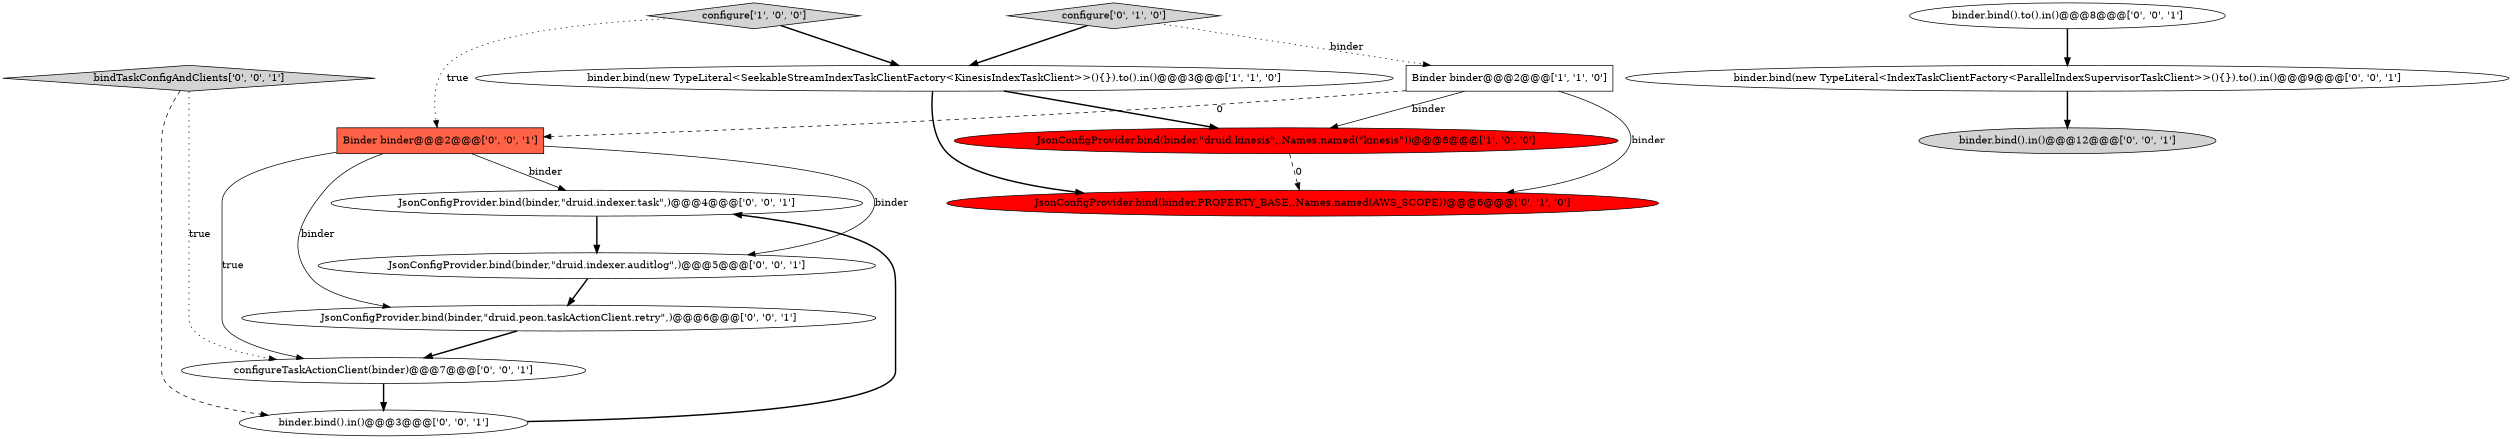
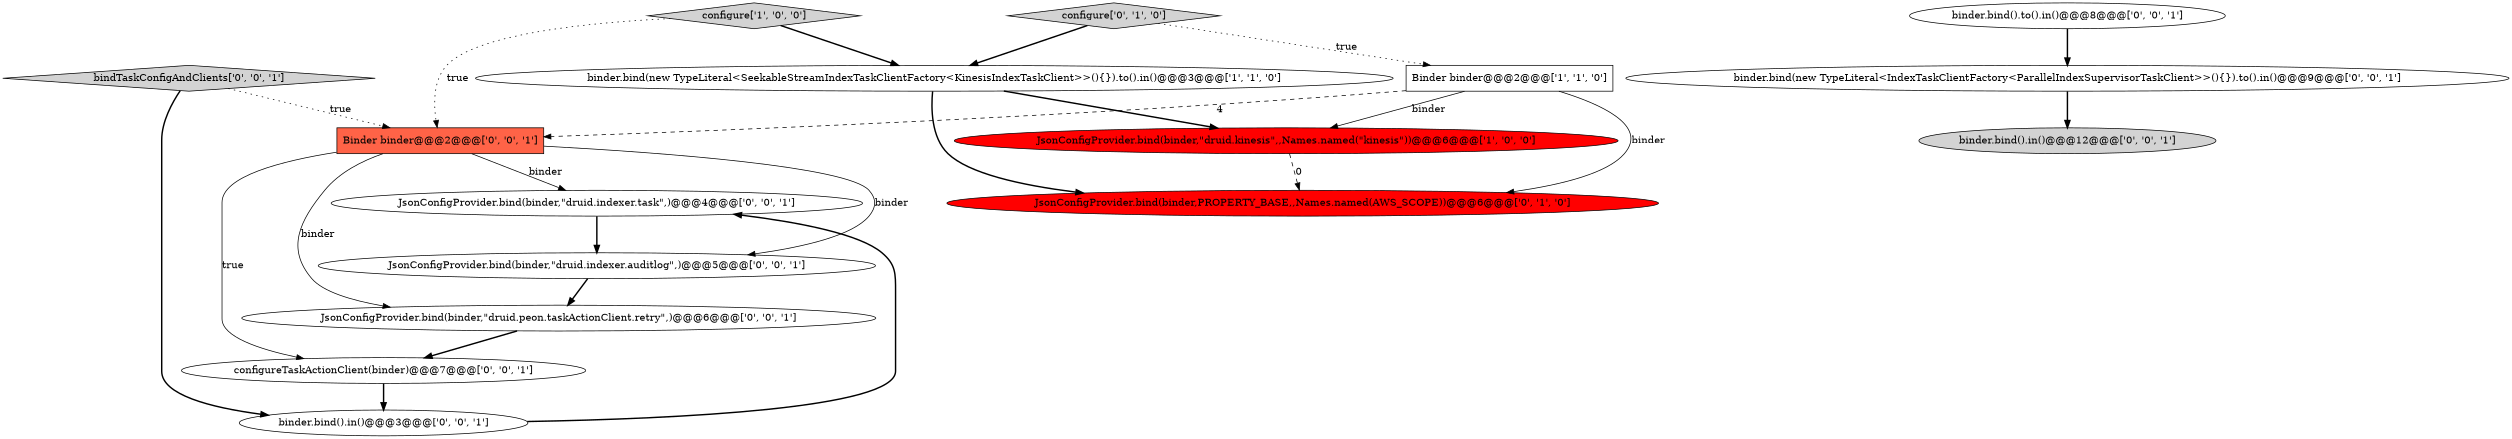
edge "configure['0', '1', '0']" -> "Binder binder@@@2@@@['1', '1', '0']": label "binder" -> "true"
edge "Binder binder@@@2@@@['1', '1', '0']" -> "Binder binder@@@2@@@['0', '0', '1']": label "0" -> "4"
edge "bindTaskConfigAndClients['0', '0', '1']" -> "configureTaskActionClient(binder)@@@7@@@['0', '0', '1']": now "bindTaskConfigAndClients['0', '0', '1']" -> "Binder binder@@@2@@@['0', '0', '1']"
edge "bindTaskConfigAndClients['0', '0', '1']" -> "binder.bind().in()@@@3@@@['0', '0', '1']": style dashed -> bold
